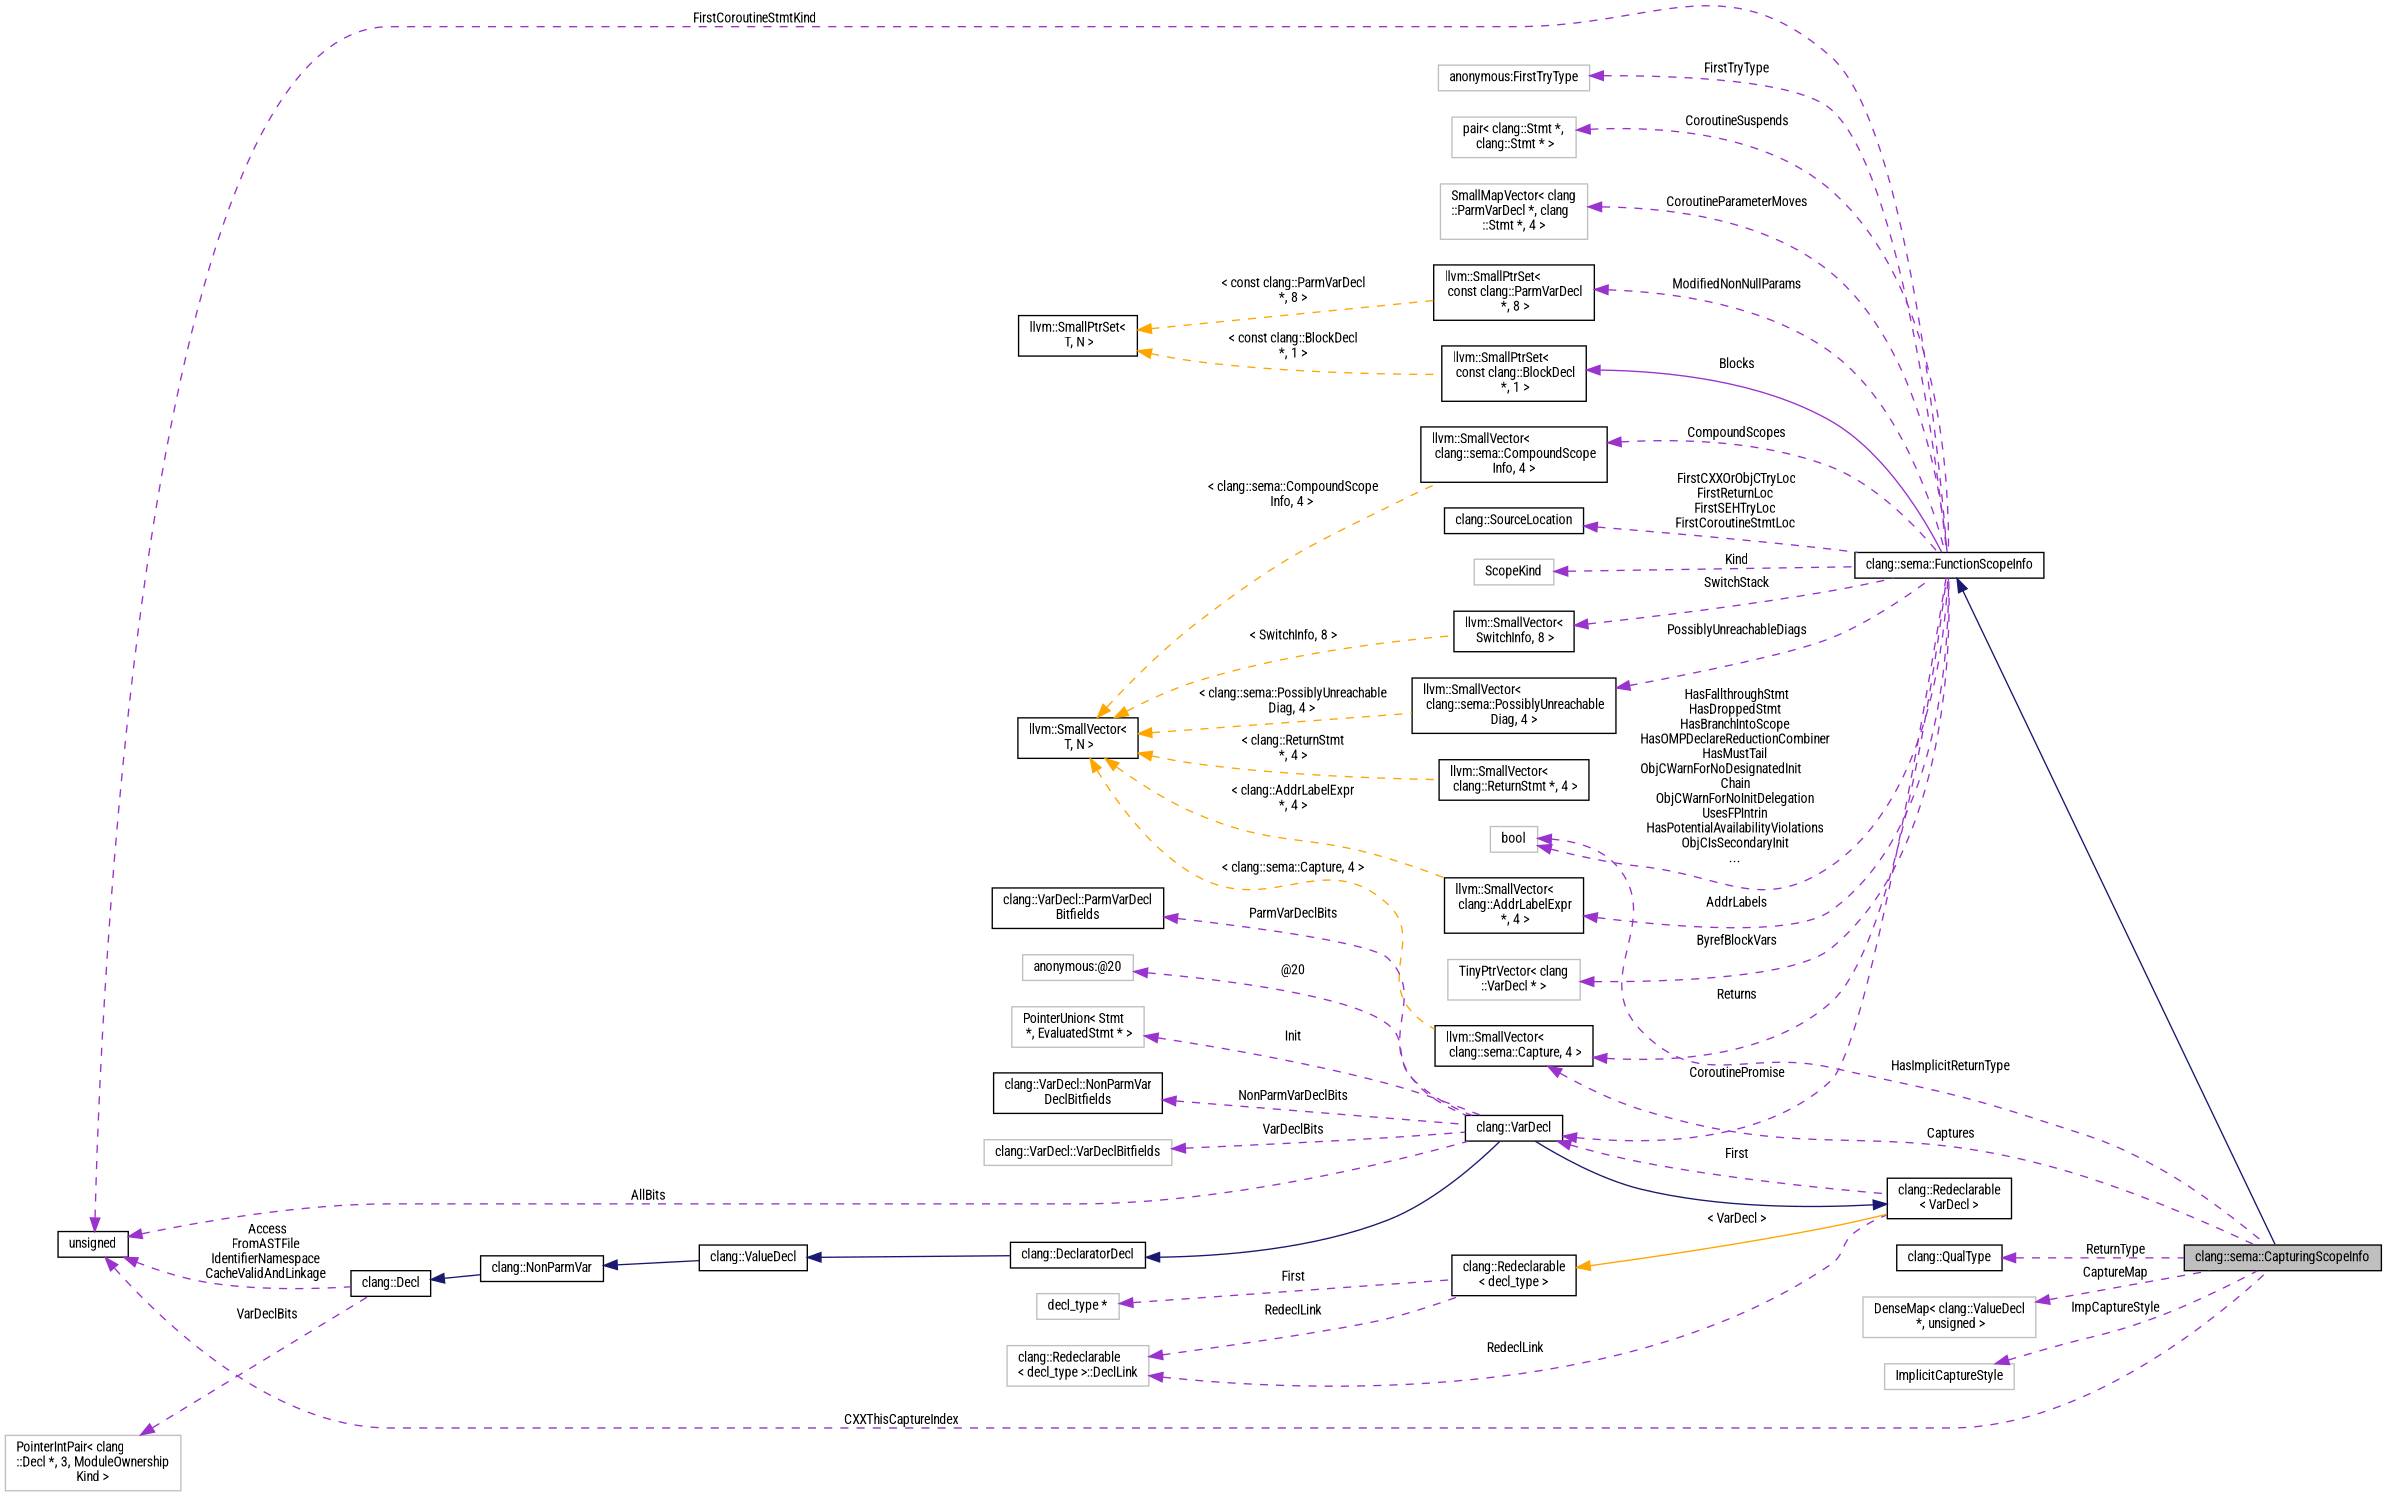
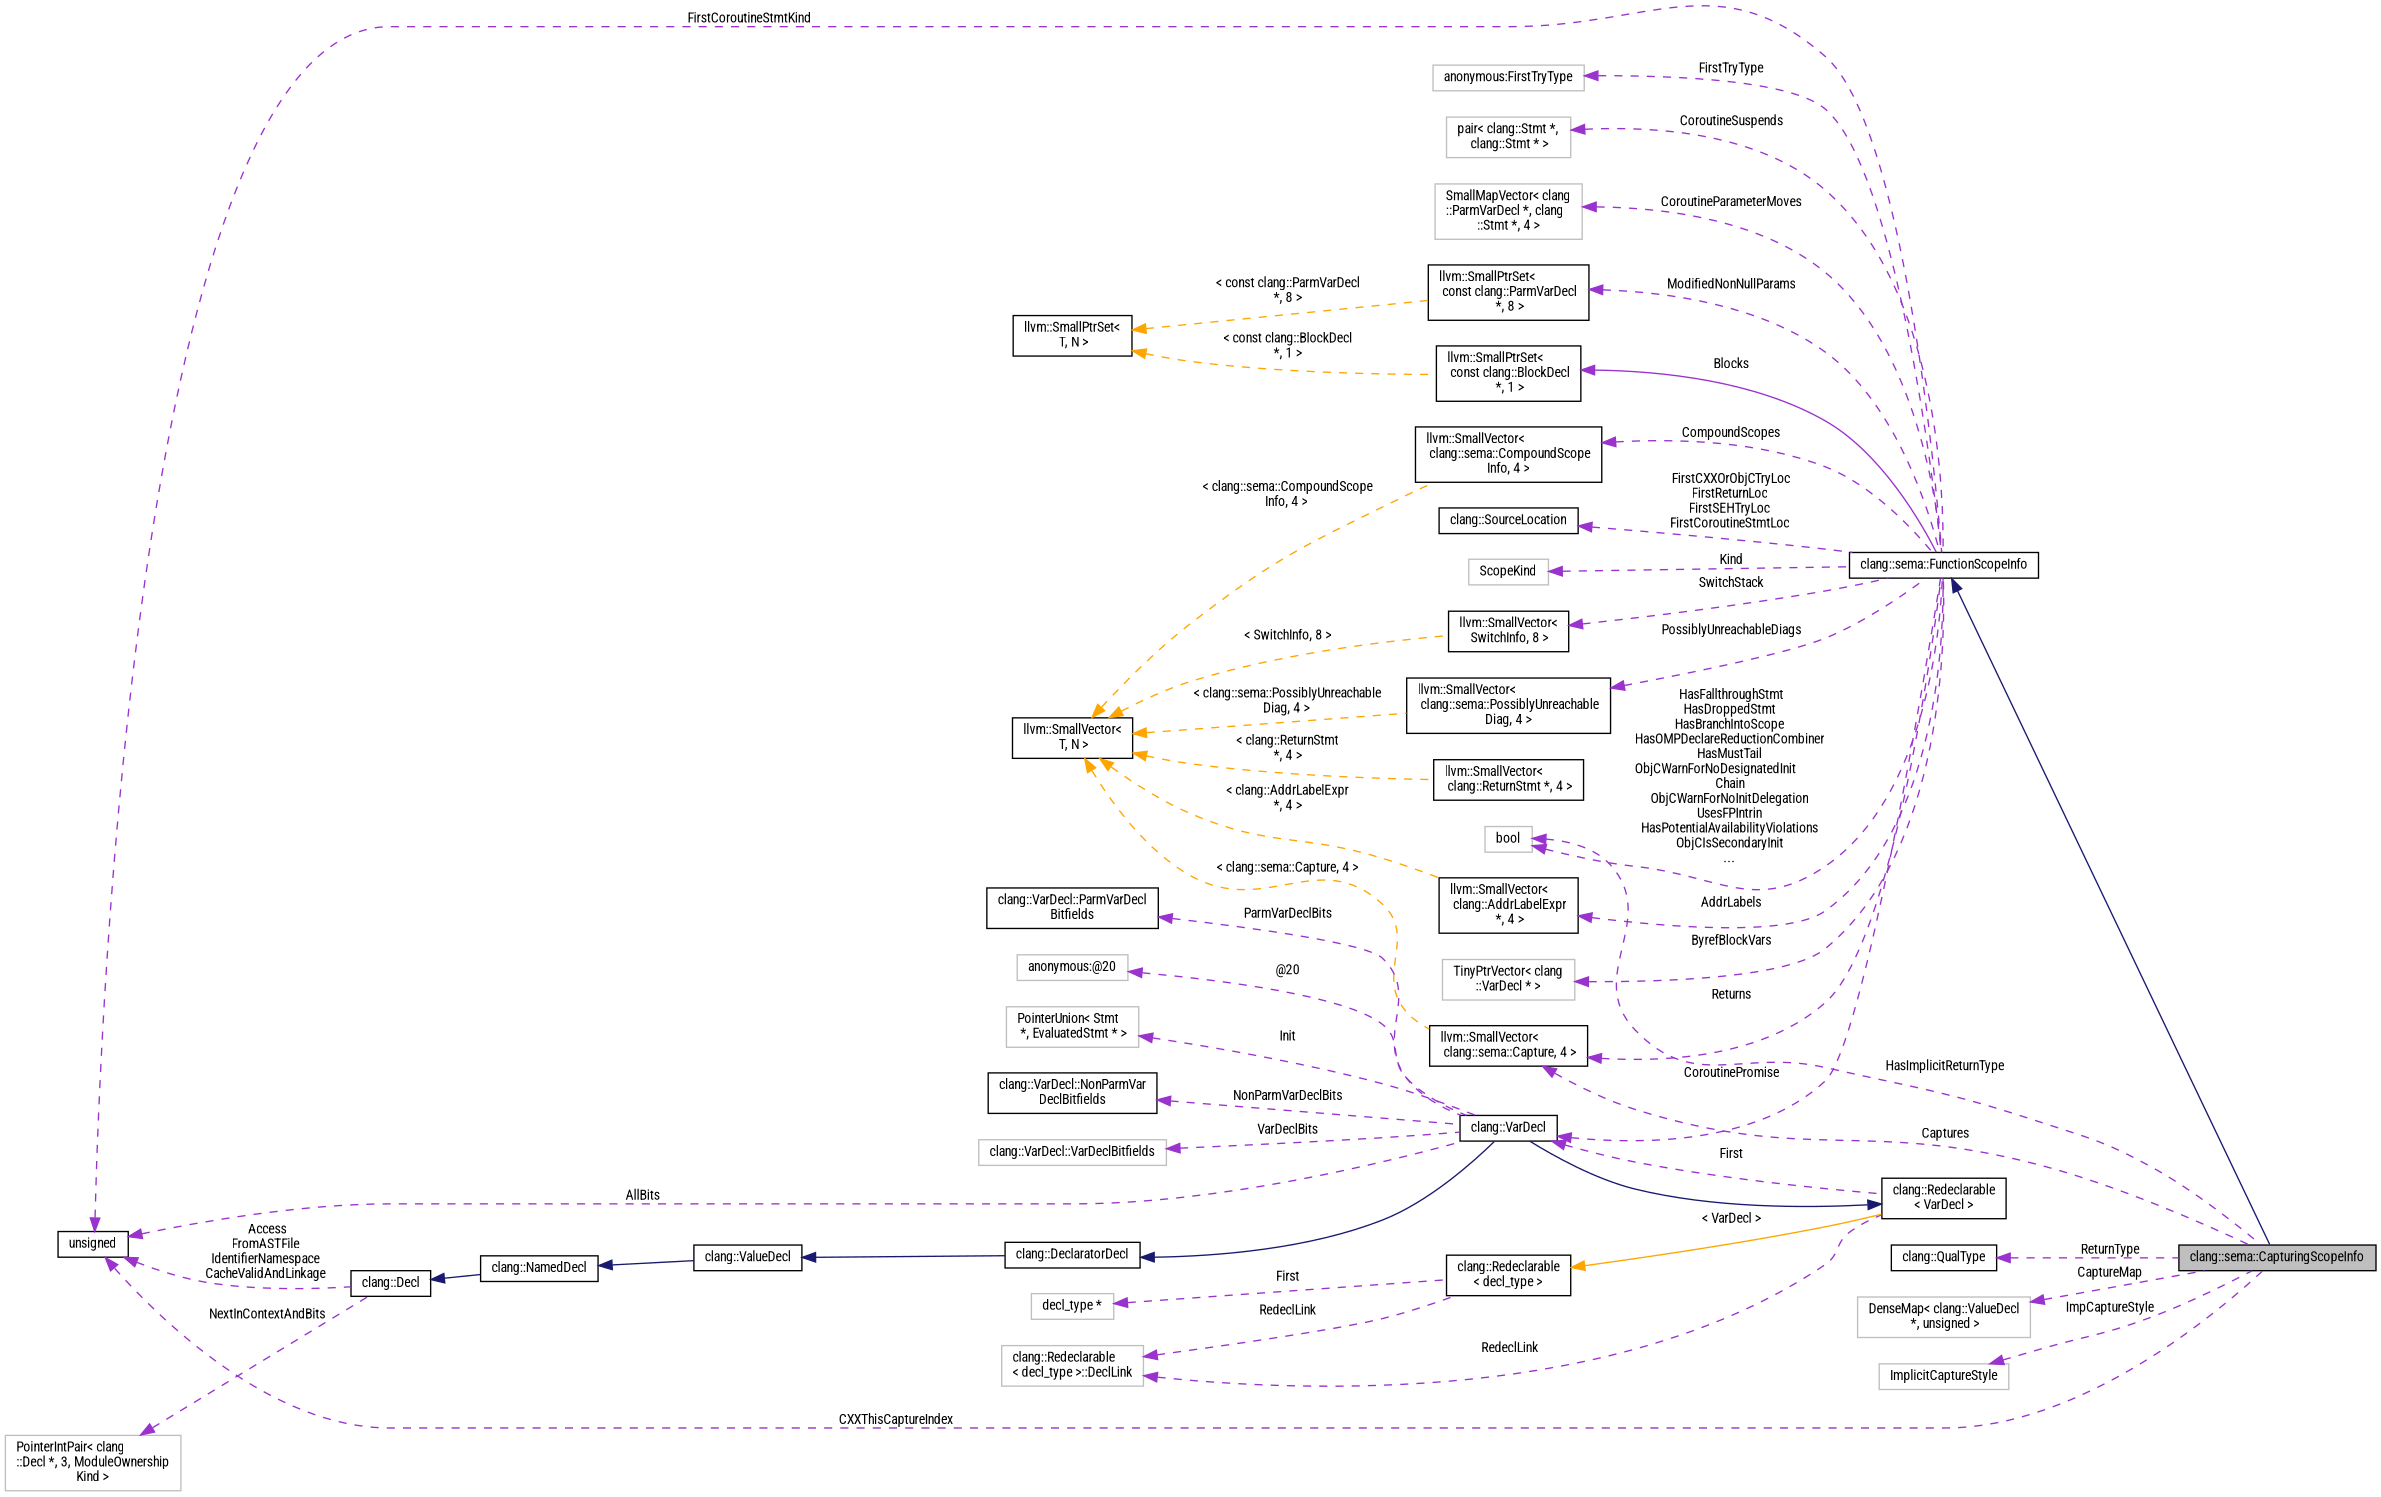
node "clang::NonParmVar": label "clang::NonParmVar" -> "clang::NamedDecl"
edge "clang::Decl" -> "PointerIntPair< clang ::Decl *, 3, ModuleOwnership Kind >": label " VarDeclBits" -> " NextInContextAndBits"
